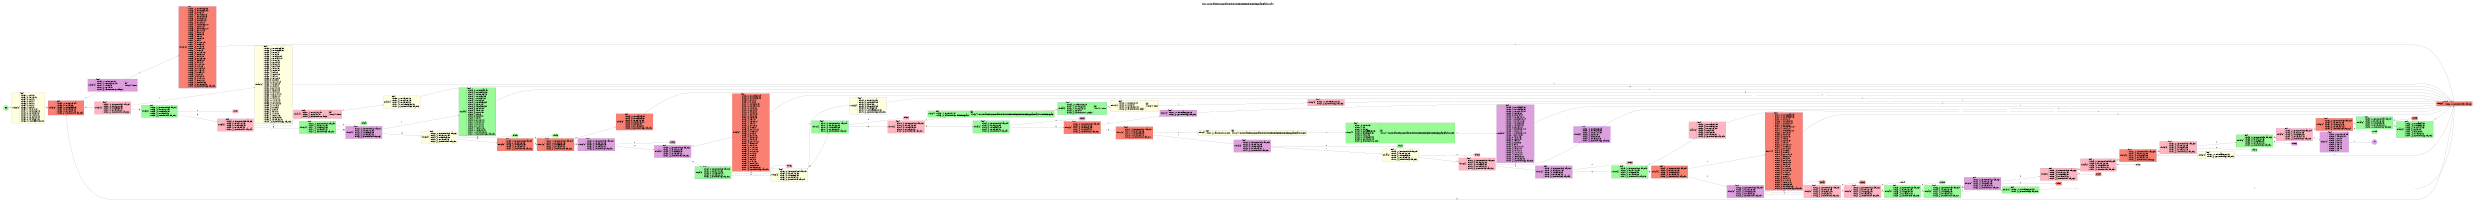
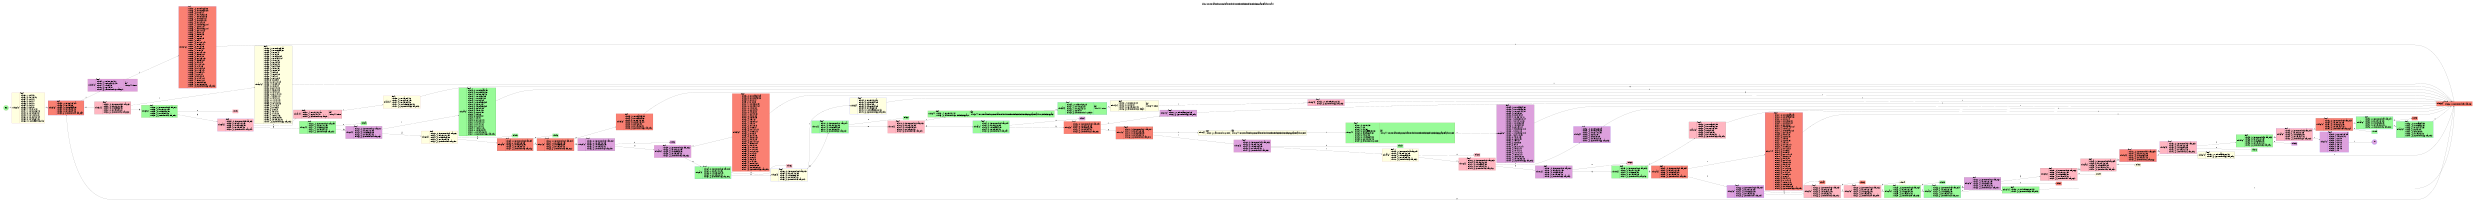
node "0x402327": fillcolor lightpink -> palegreen
node "0x401d94": fillcolor salmon -> lightyellow
